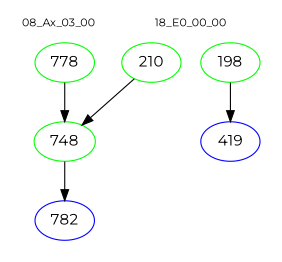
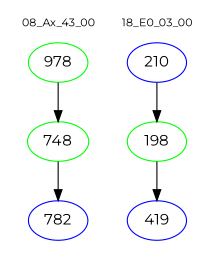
cluster "08_Ax_03_00": label "08_Ax_03_00" -> "08_Ax_43_00"
cluster "18_E0_00_00": label "18_E0_00_00" -> "18_E0_03_00"
node "778": label "778" -> "978"
node "210": color green -> blue
edge "210" -> "748": now "210" -> "198"
